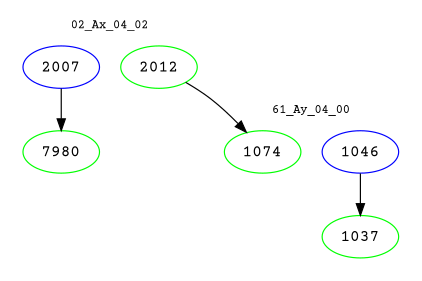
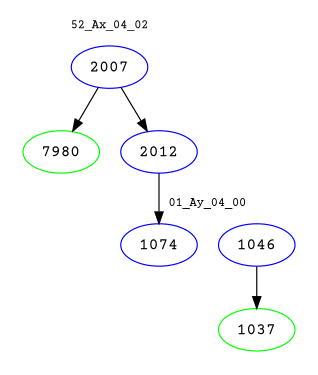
cluster "02_Ax_04_02": label "02_Ax_04_02" -> "52_Ax_04_02"
node "2012": color green -> blue
edge "2007" -> "2012": added
cluster "61_Ay_04_00": label "61_Ay_04_00" -> "01_Ay_04_00"
node "1074": color green -> blue
